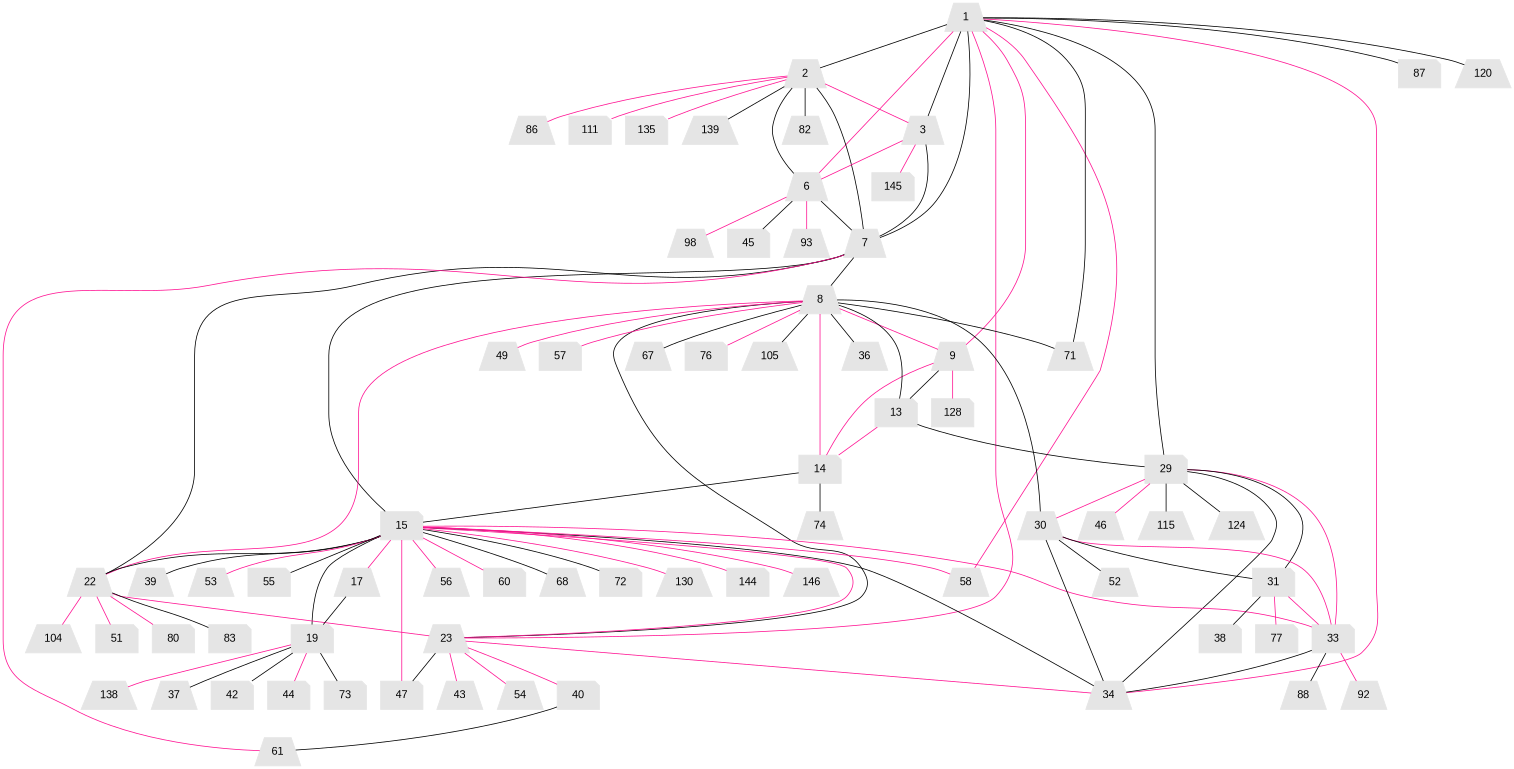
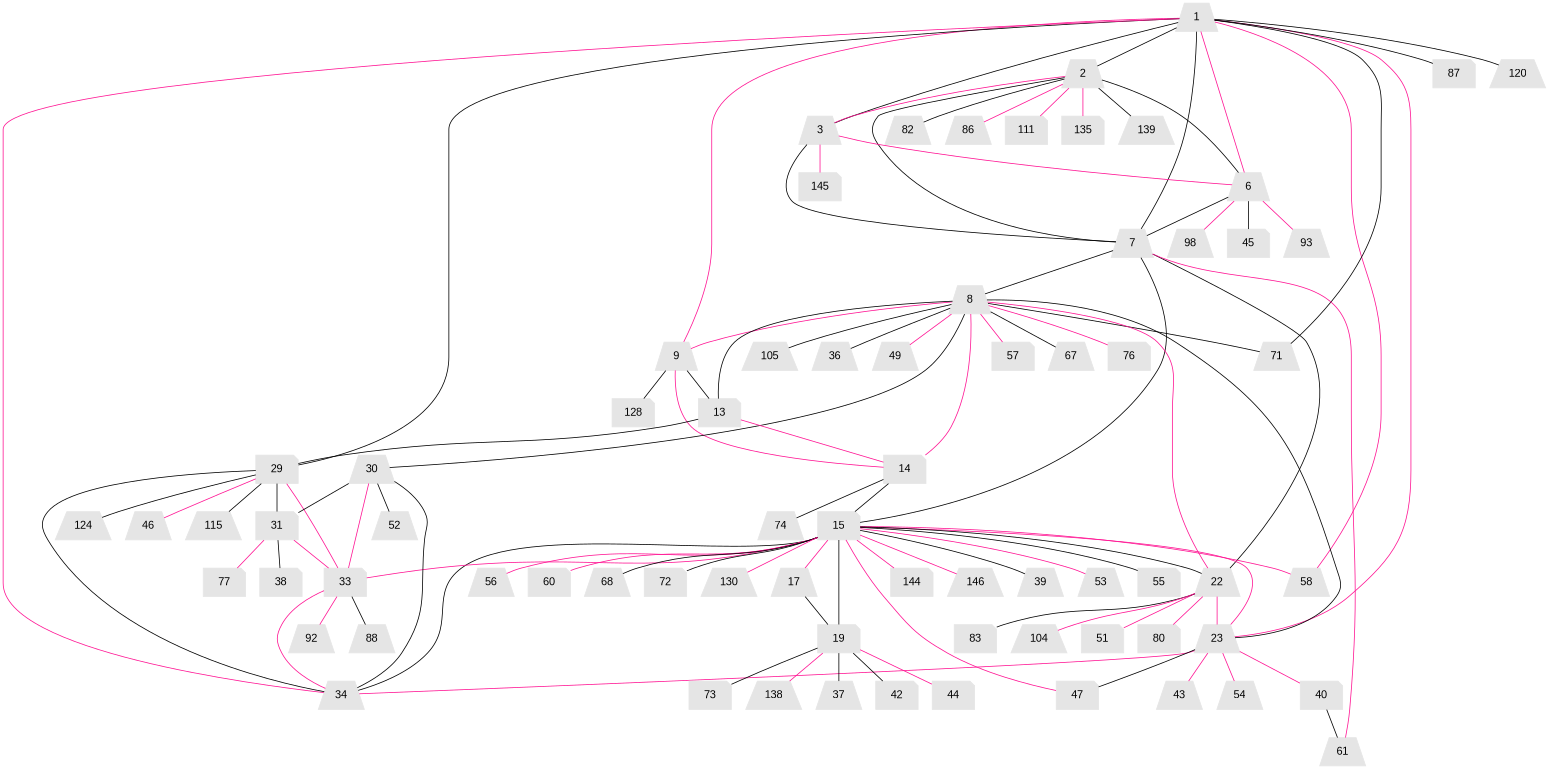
edge "9" -- "128": color deeppink -> black
edge "29" -- "30": removed
edge "33" -- "34": color black -> deeppink
